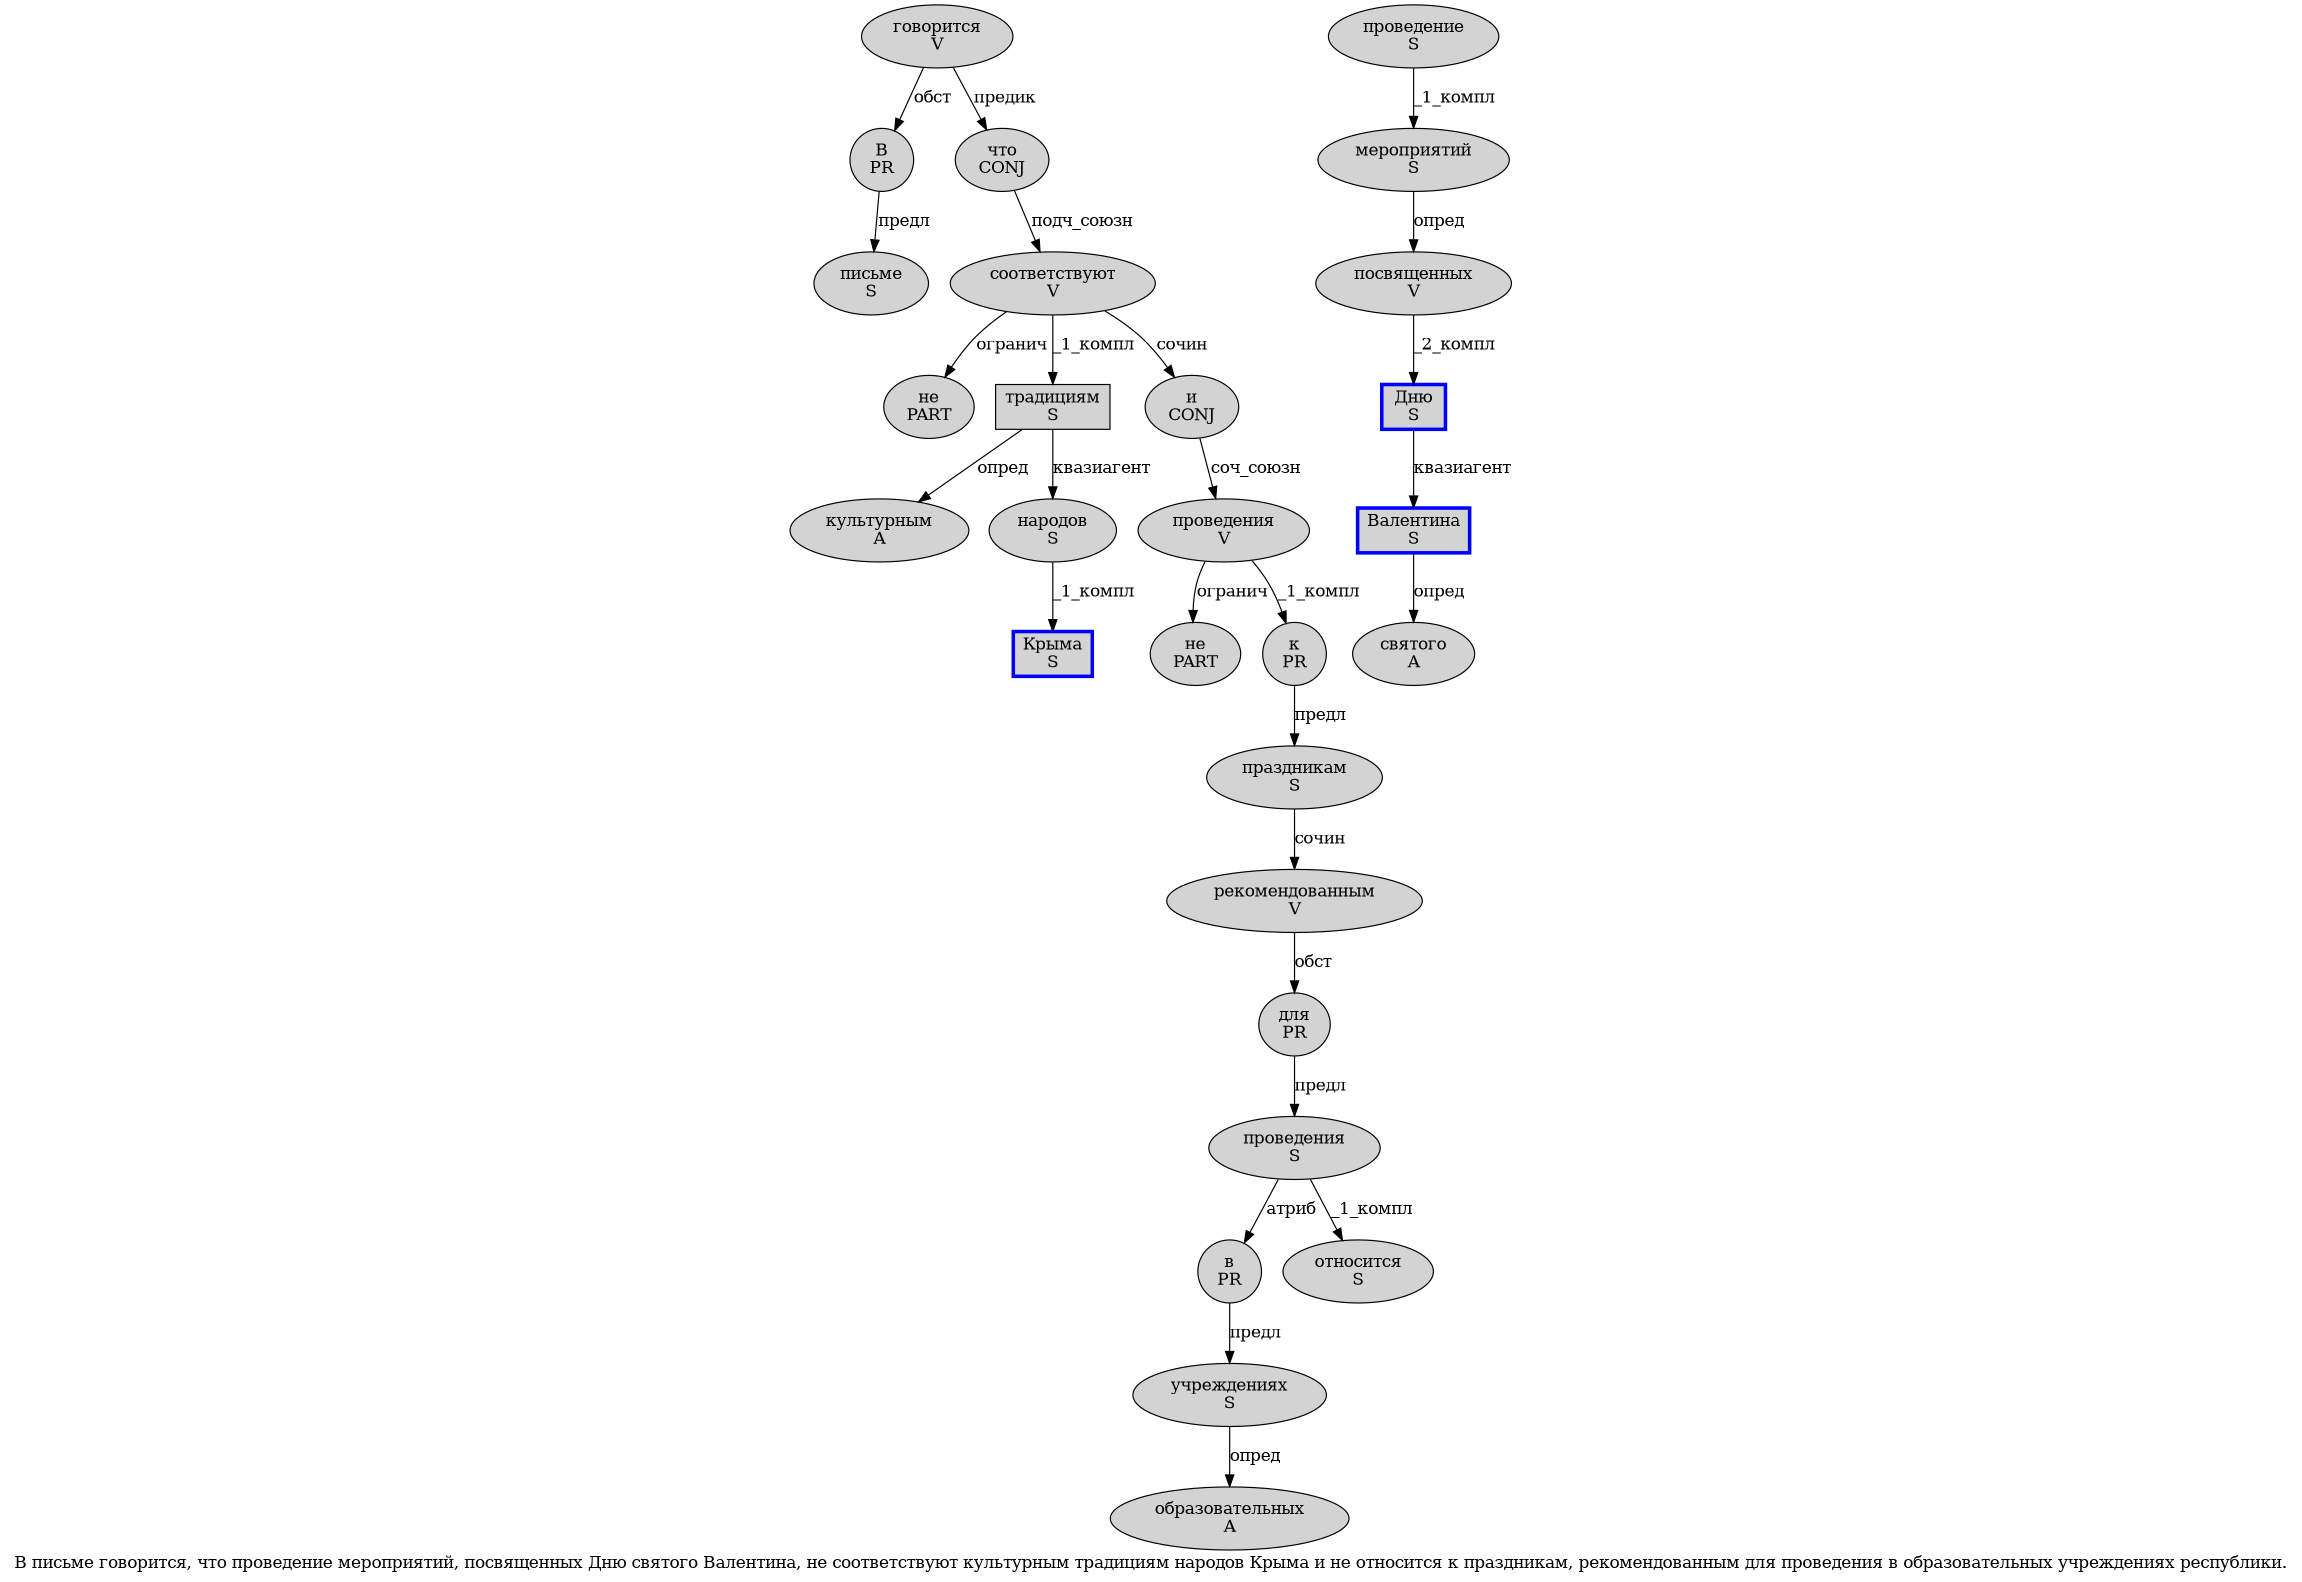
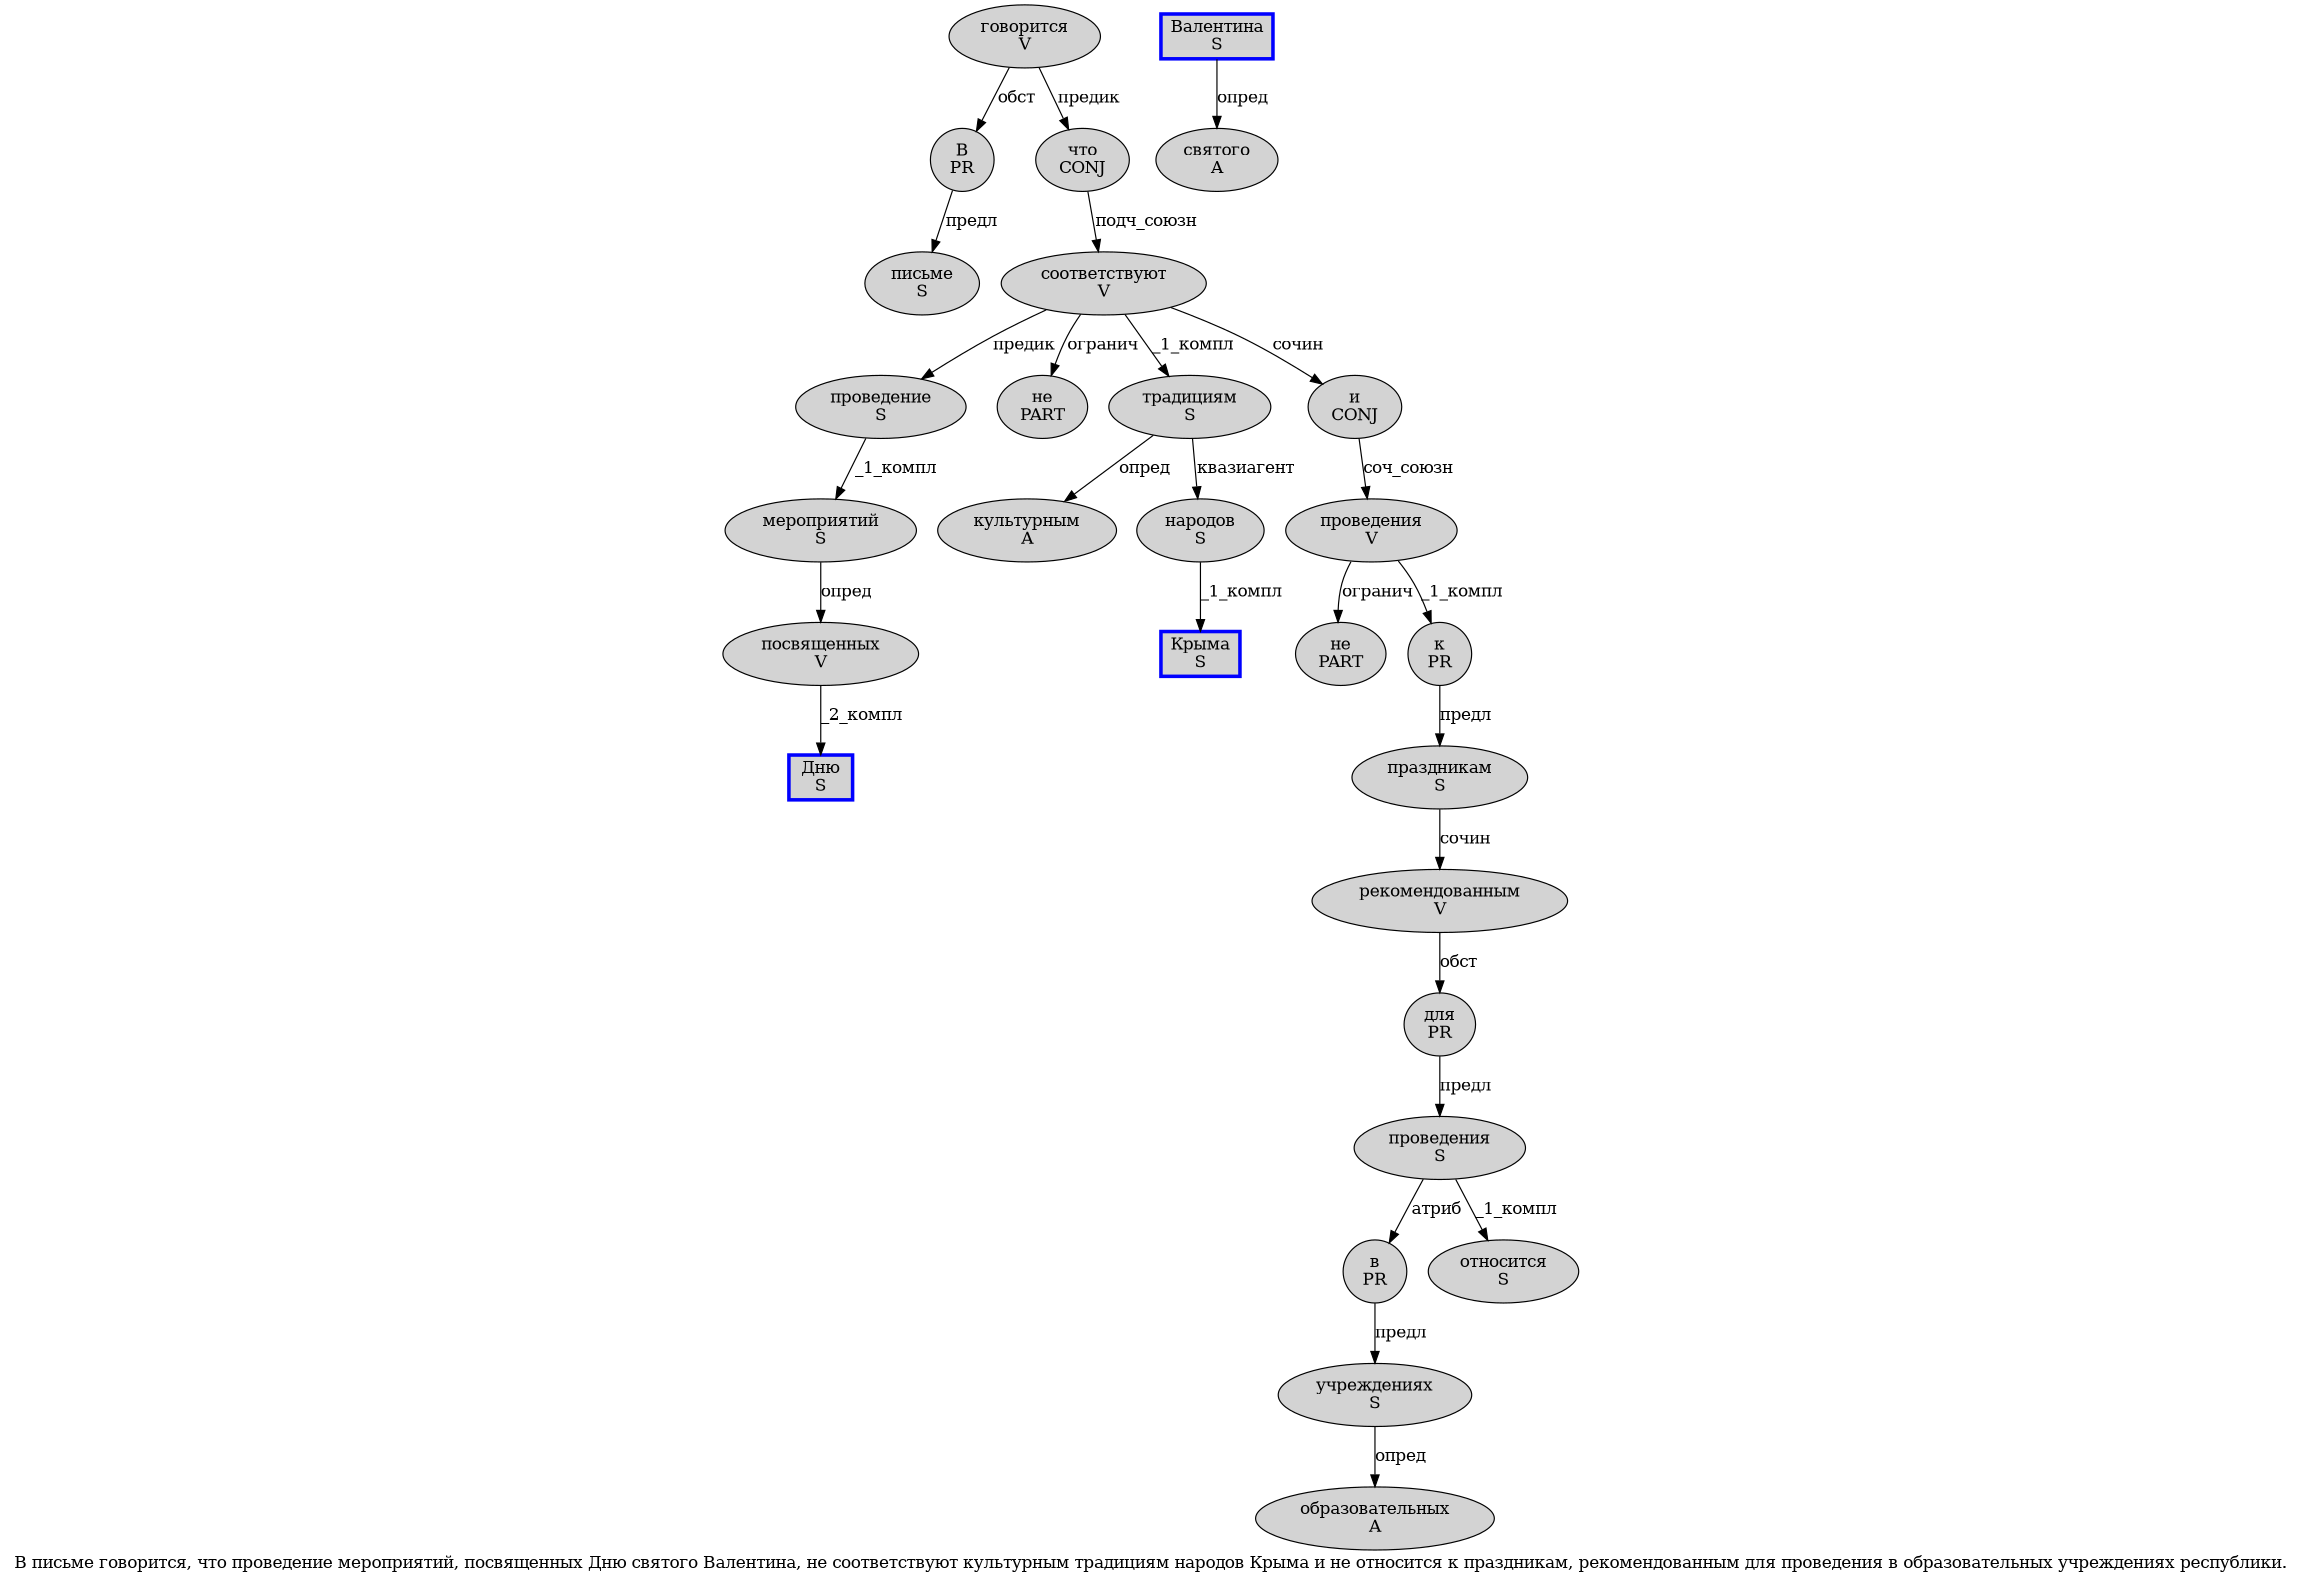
edge "соответствуют V" -> "проведение S": added, label "предик"
node "традициям S": shape box -> ellipse
edge "Дню S" -> "Валентина S": removed, label "квазиагент"
